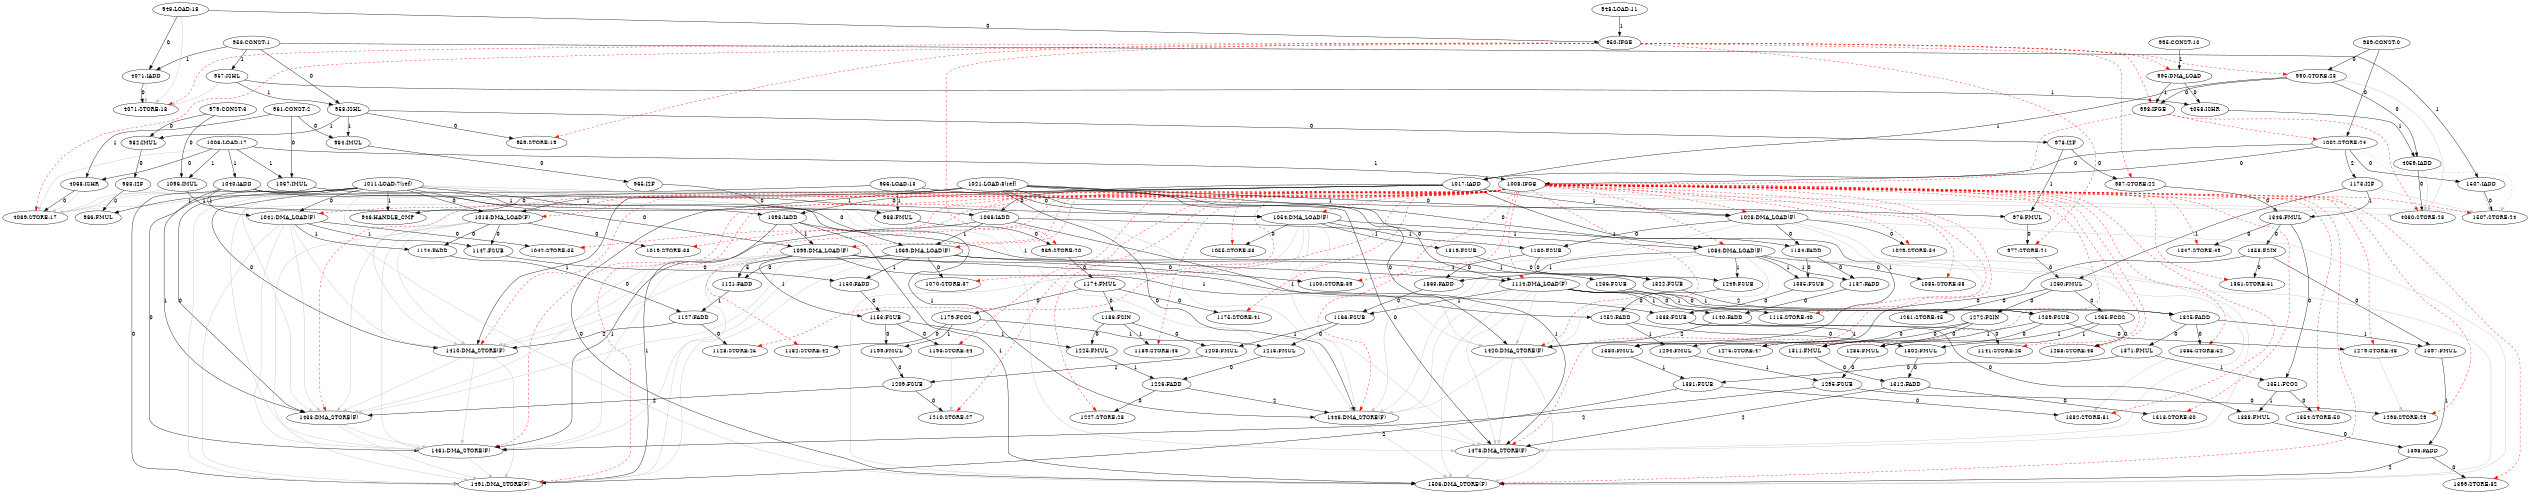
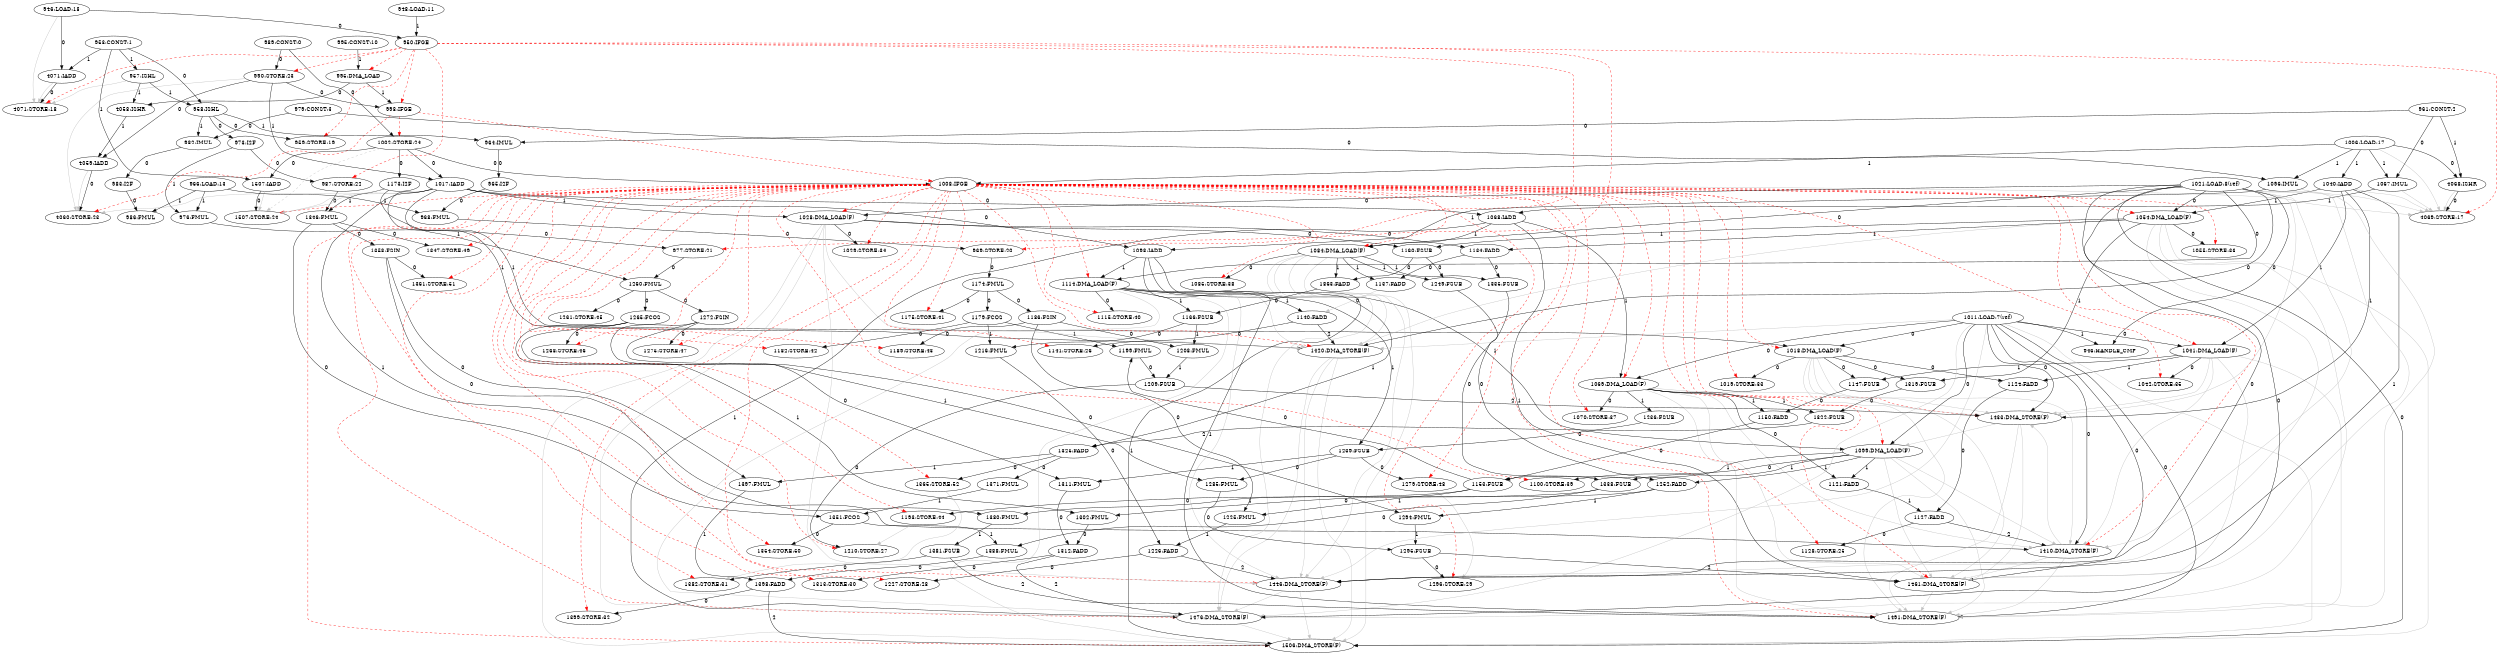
edge "1002:STORE:24" -> "1173:I2F": label "2" -> "0"
edge "1099:DMA_LOAD(F)" -> "1121:FADD": label "5" -> "1"
edge "1137:FADD" -> "1140:FADD": color black -> gray
edge "1099:DMA_LOAD(F)" -> "1433:DMA_STORE(F)": reversed
edge "1186:FSIN" -> "1189:STORE:43": label "1" -> "0"
edge "1371:FMUL" -> "1381:FSUB": removed, label "0"
edge "1018:DMA_LOAD(F)" -> "1319:FSUB": added, label "0"
